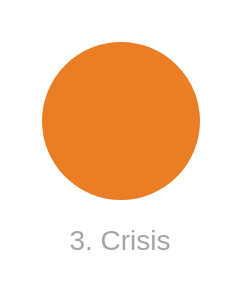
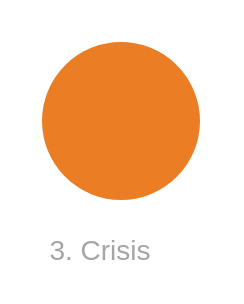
node "3. Crisis": moved (121, 241) -> (101, 251)
